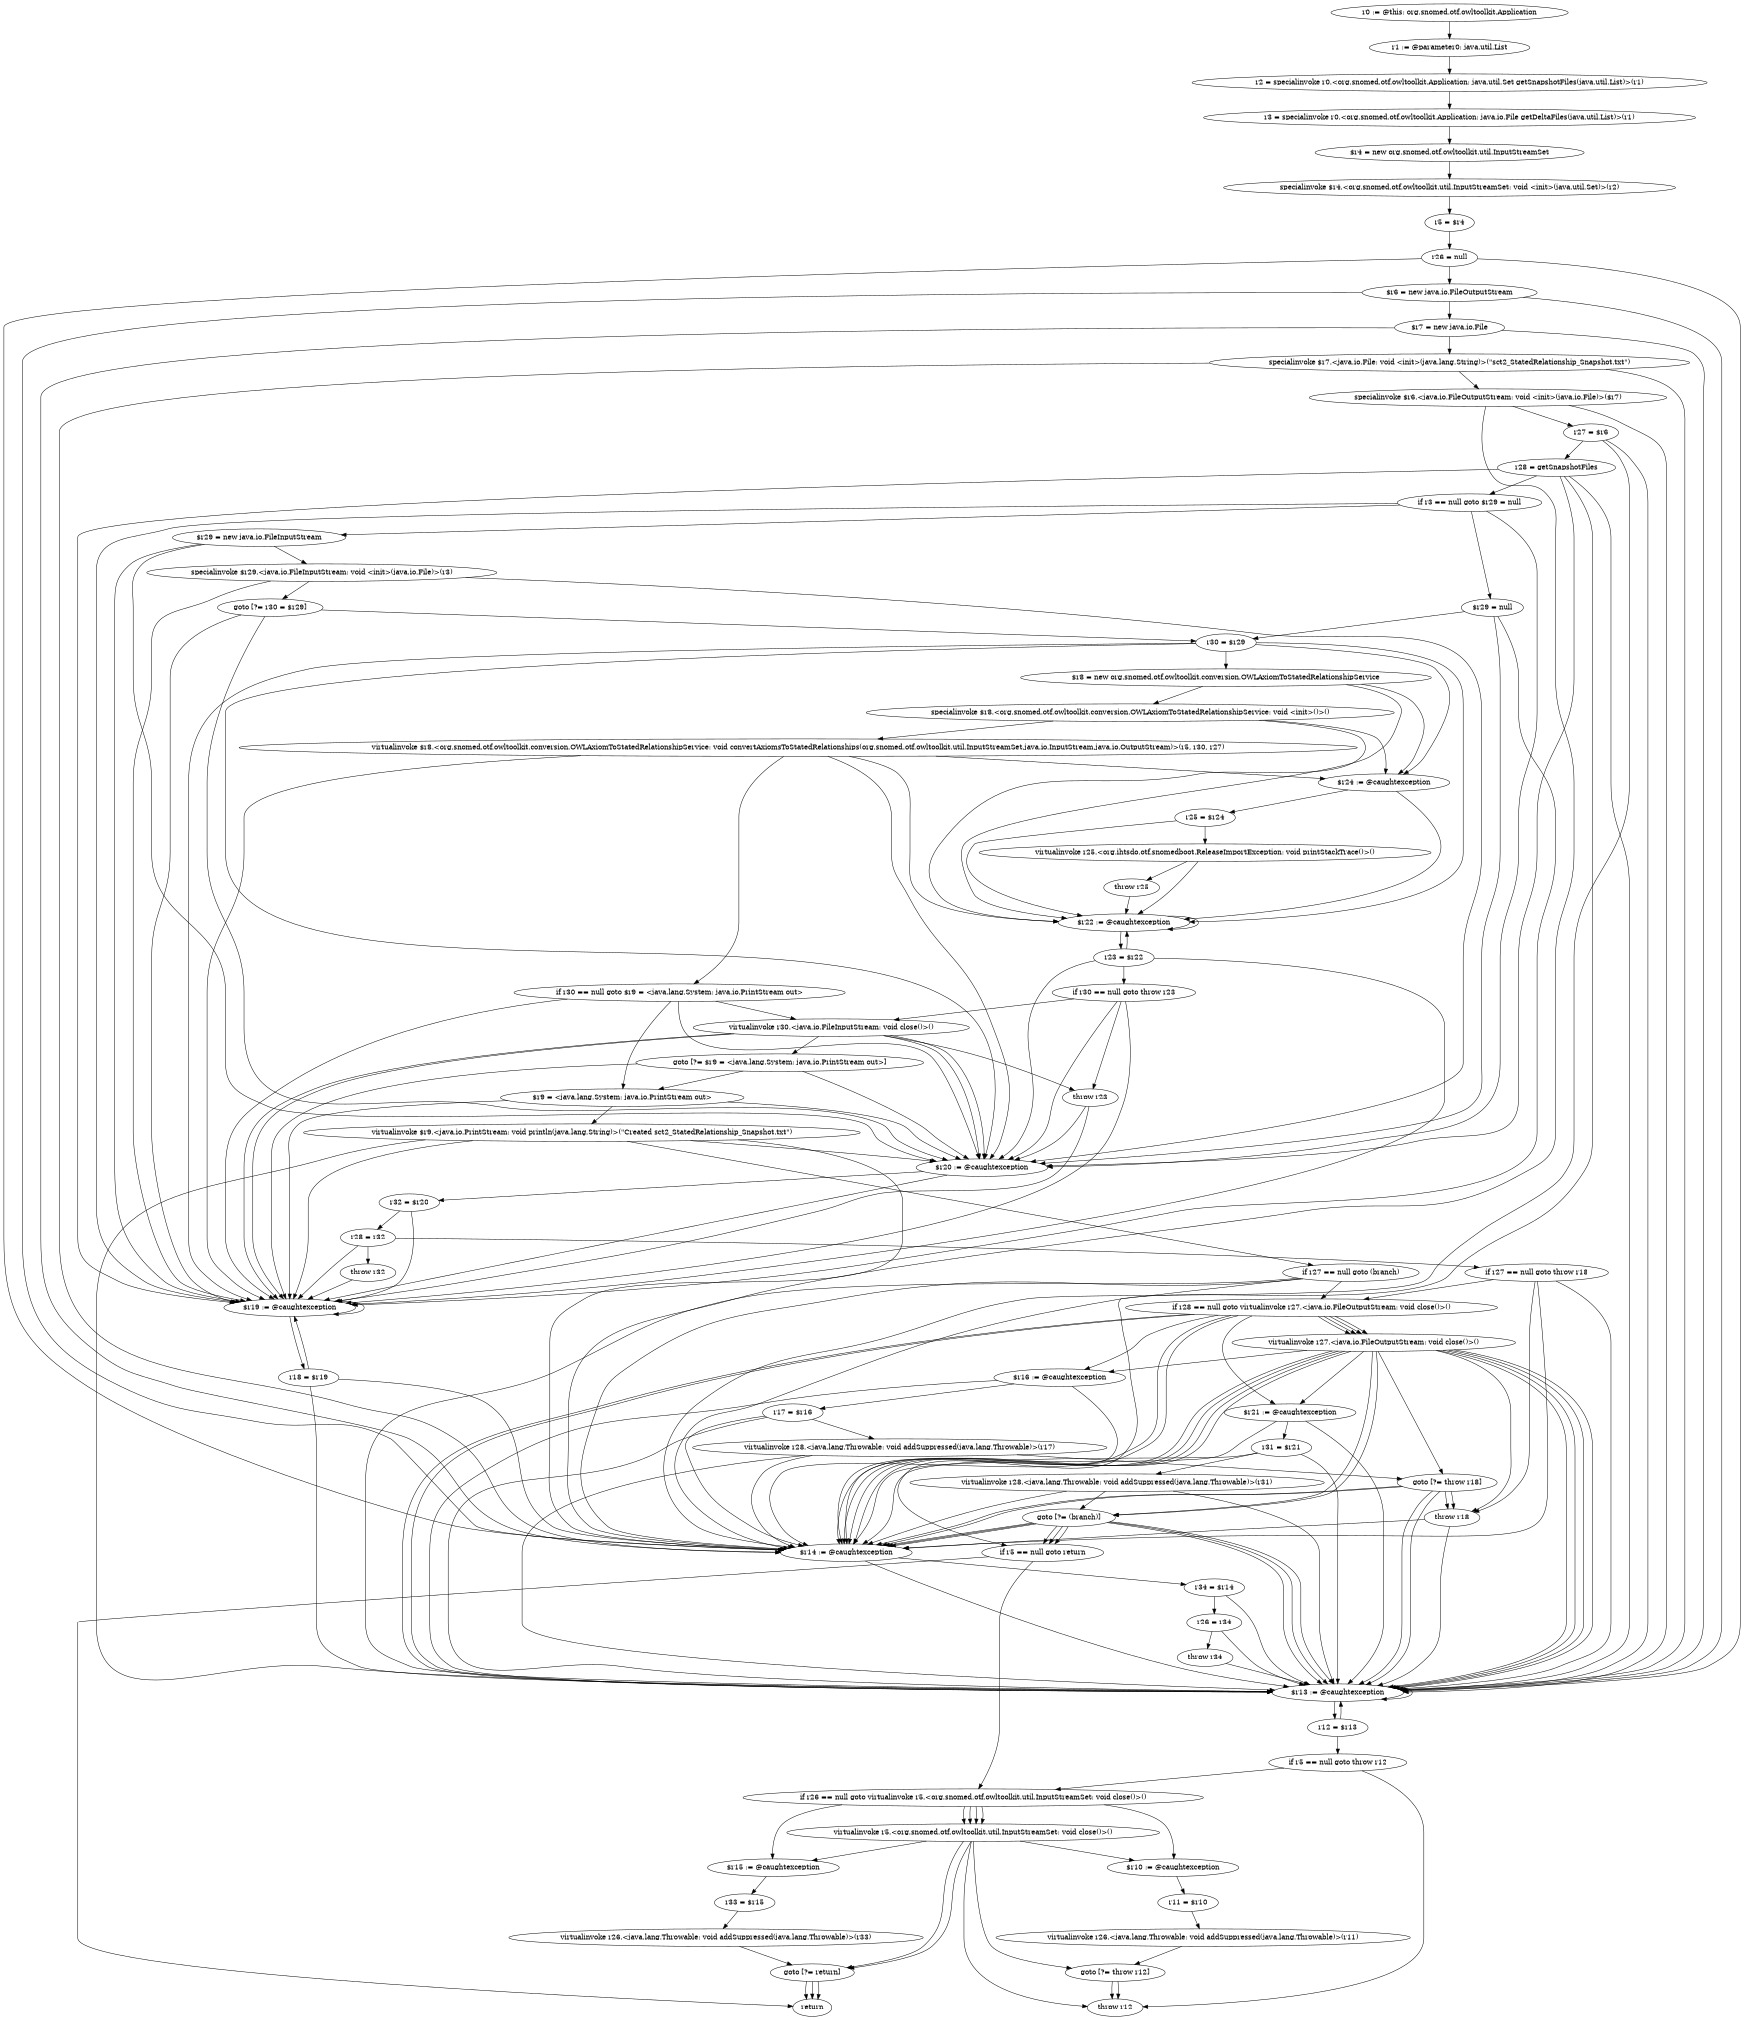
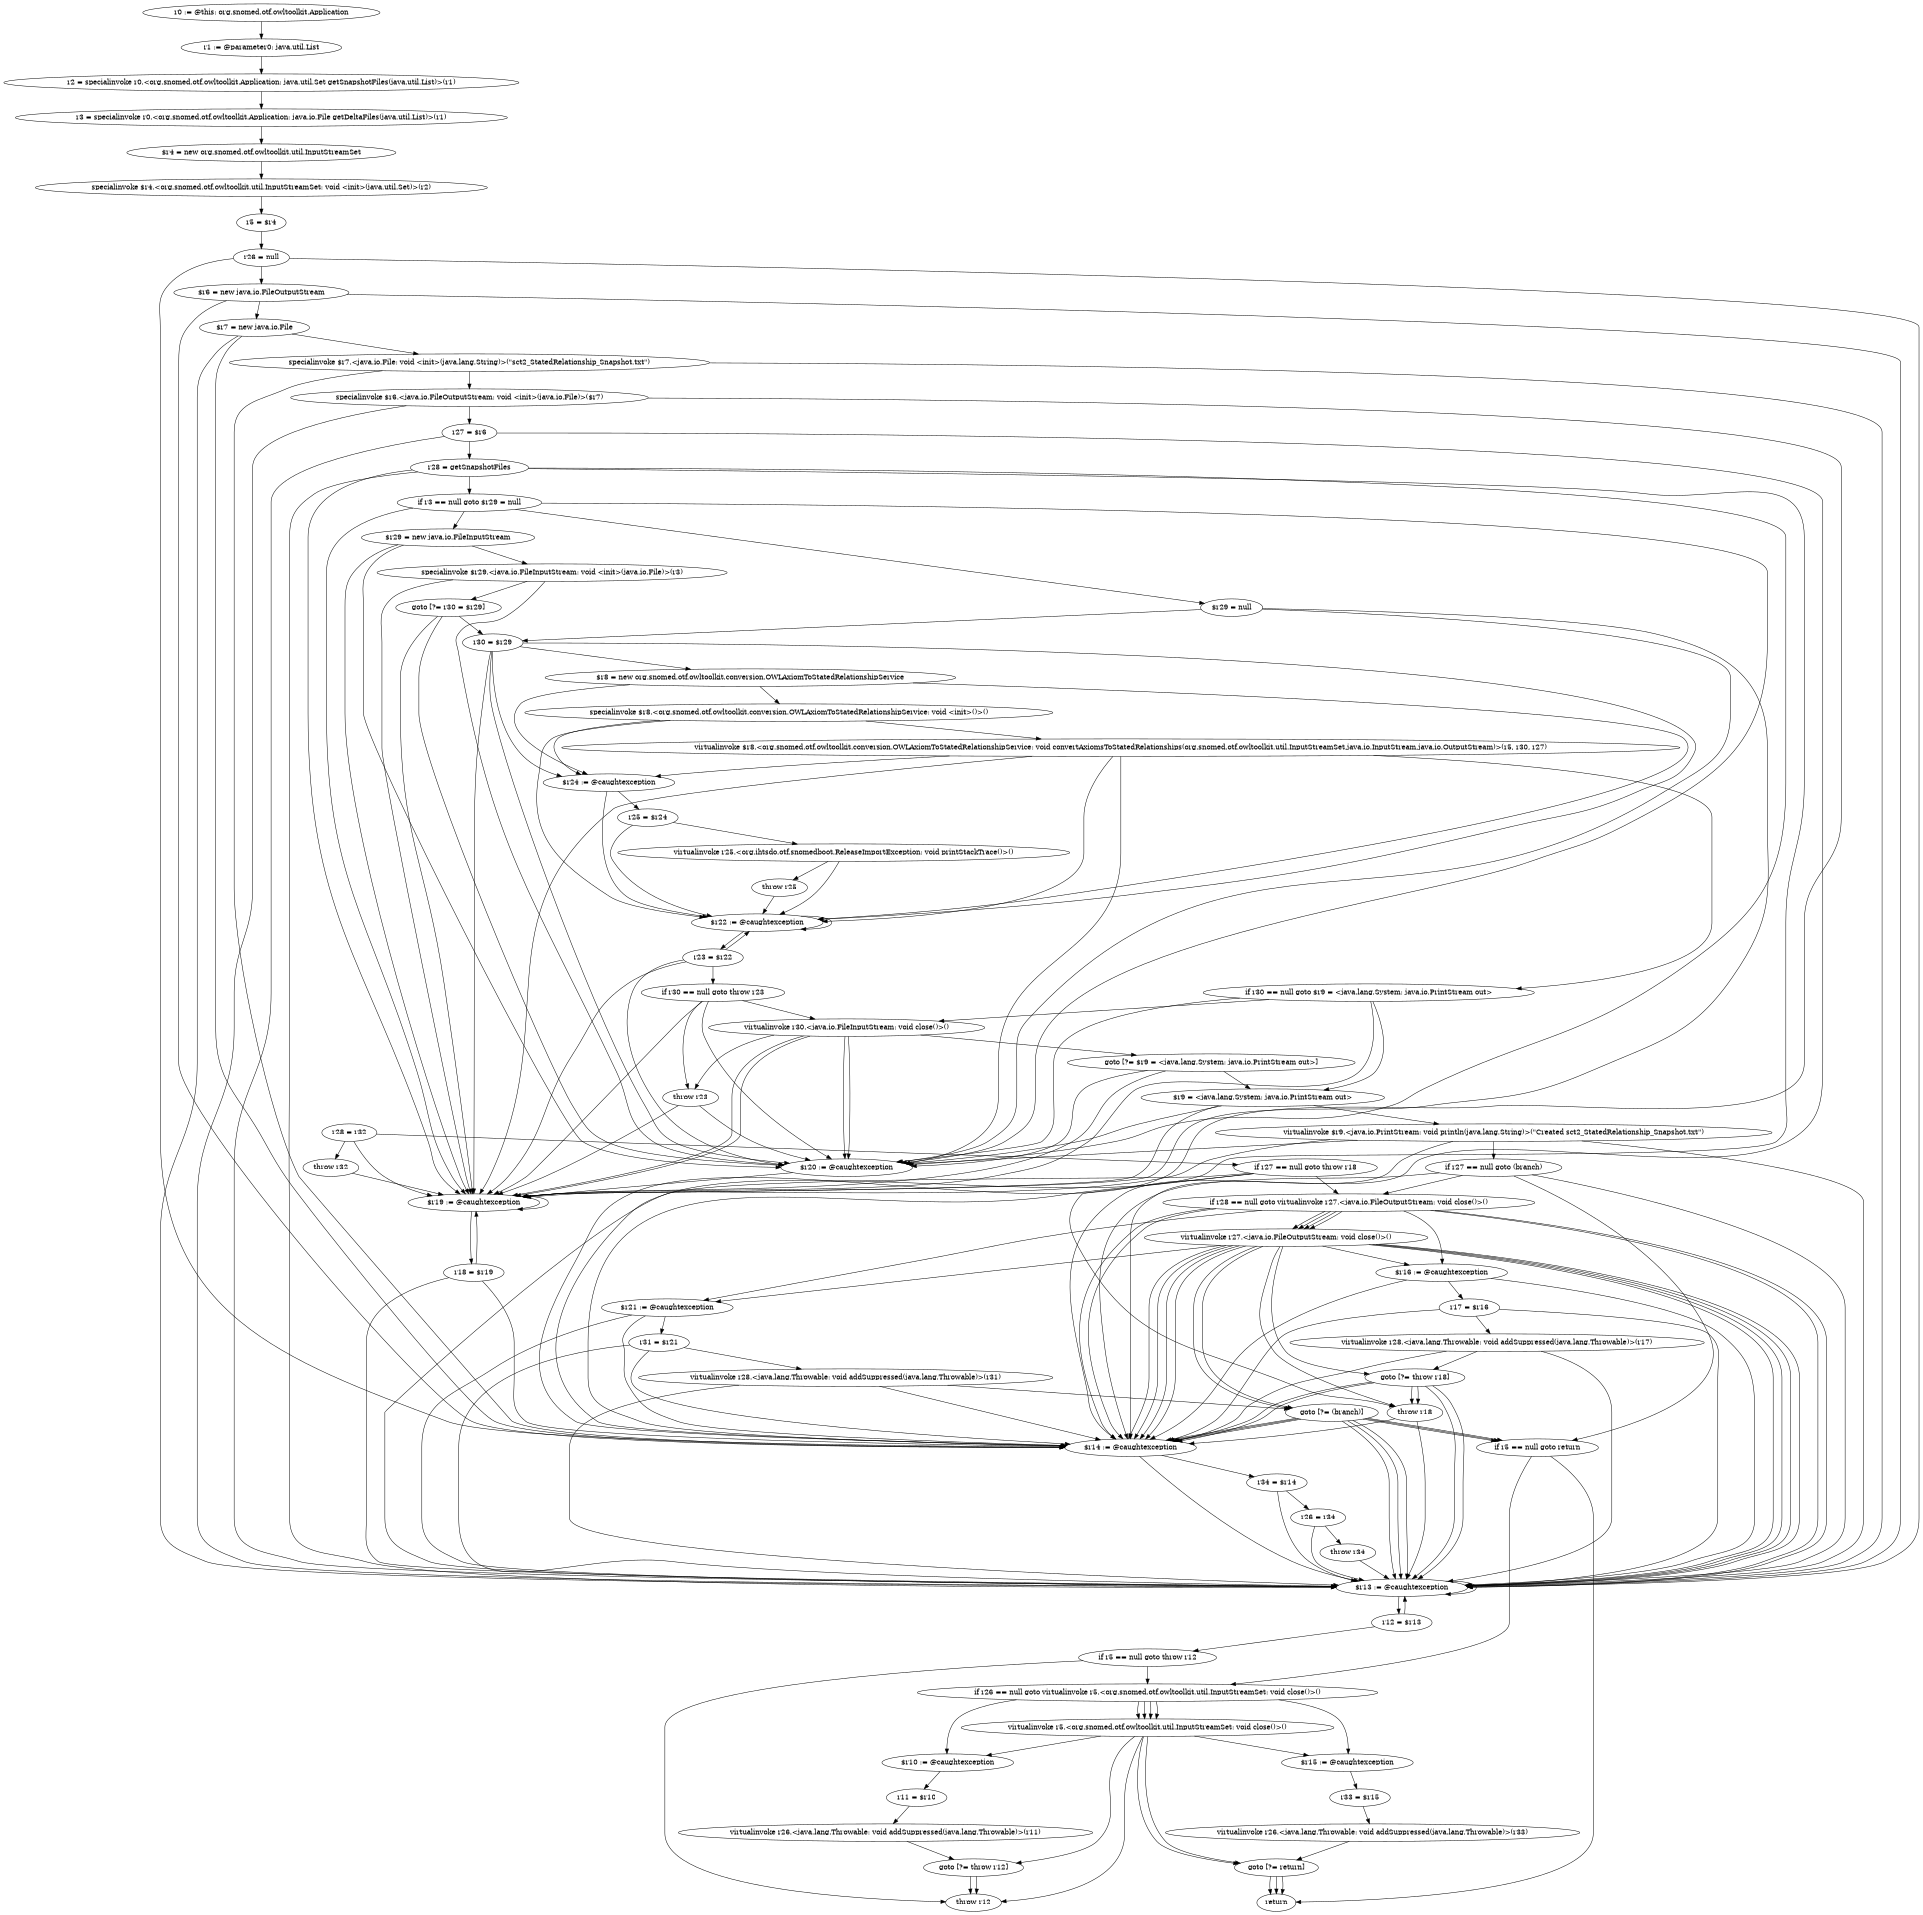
node "r32 = $r20": removed
